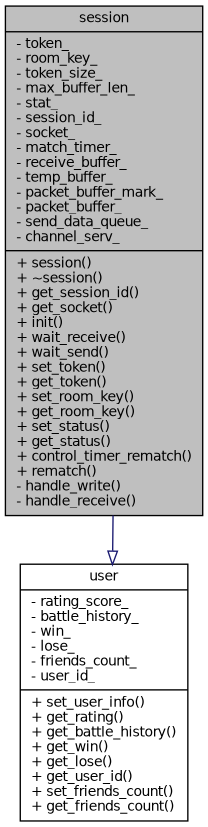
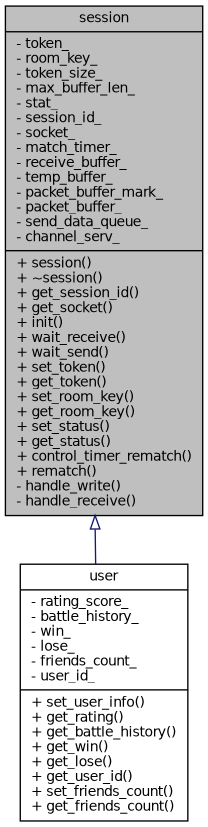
edge "session" -> "user": reversed
